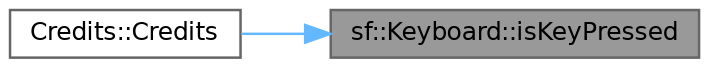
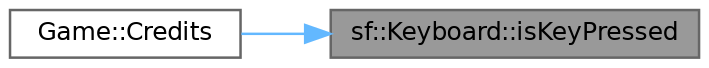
node "Credits::Credits": label "Credits::Credits" -> "Game::Credits"
